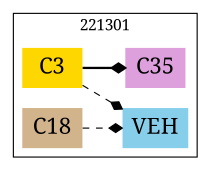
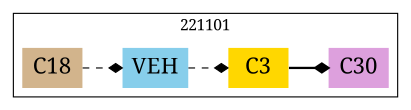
cluster "221301": label "221301" -> "221101"
node "C35": label "C35" -> "C30"
edge "C3" -> "VEH": reversed
